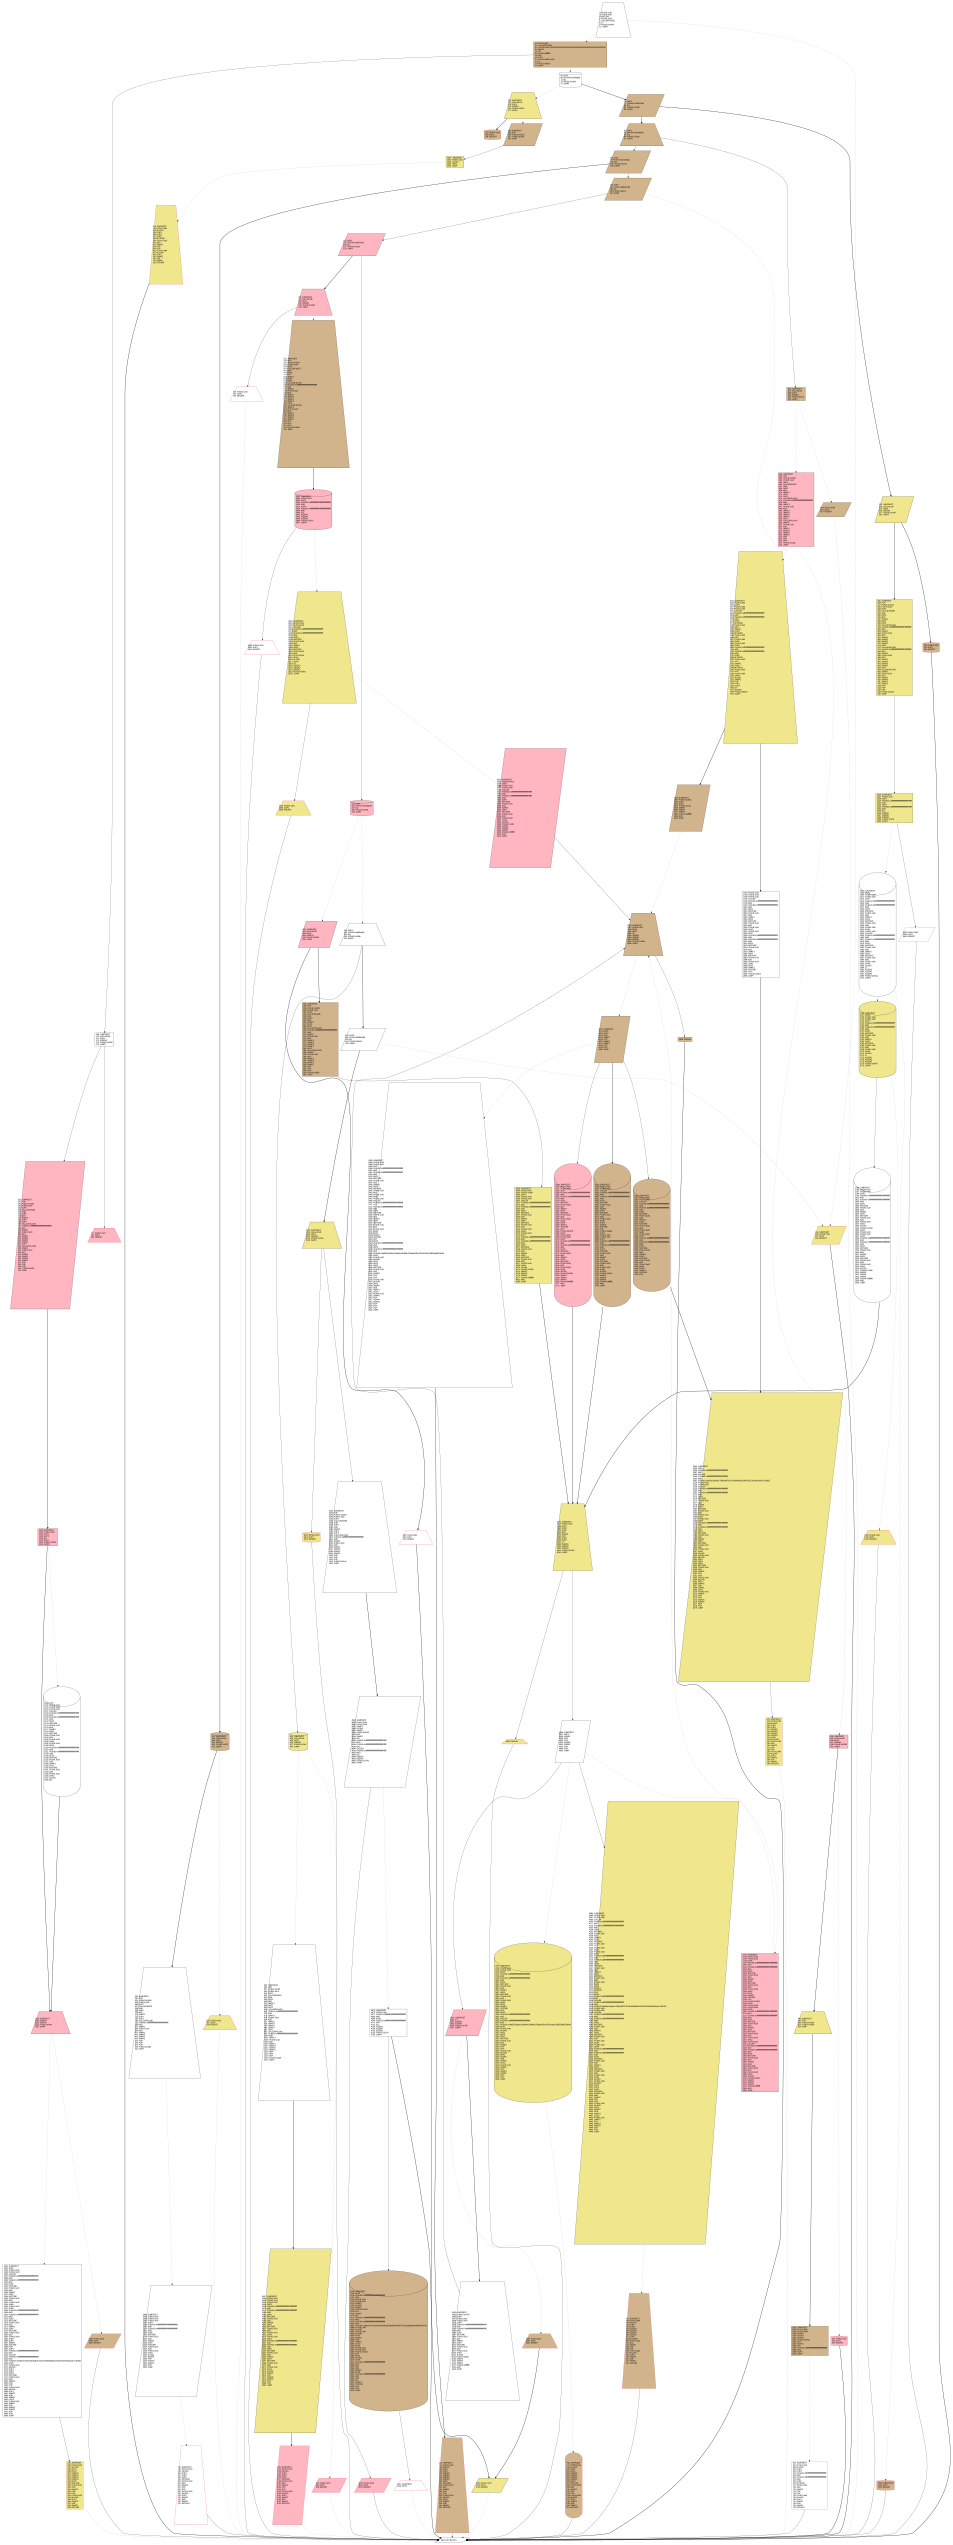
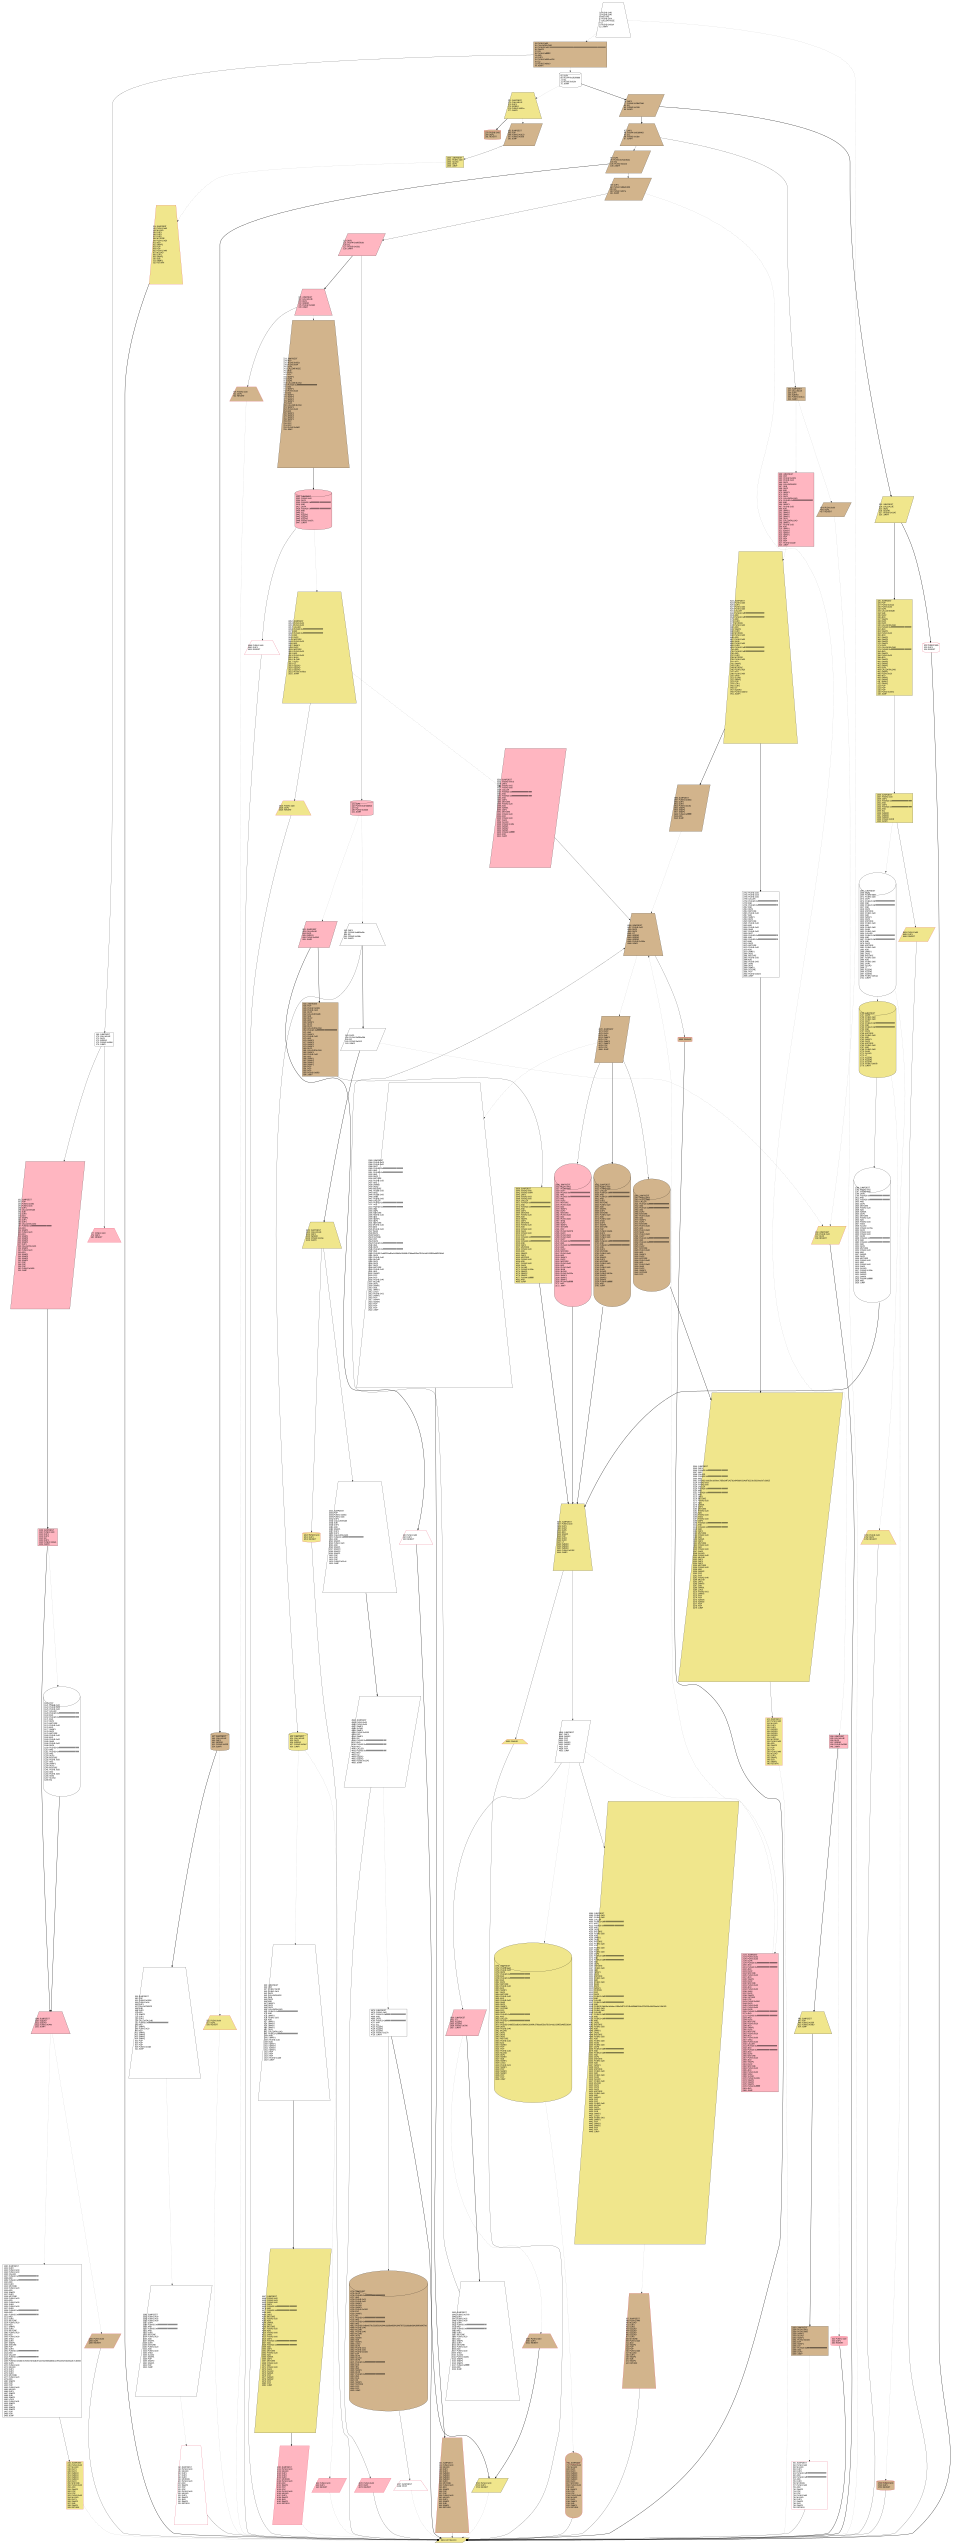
node "729: PUSH1 0x00 731: DUP1 732: REVERT": fillcolor white -> tan
node "321: PUSH1 0x00 323: DUP1 324: REVERT": fillcolor tan -> white
node "1563: PUSH1 0x00 1565: DUP1 1566: REVERT": fillcolor white -> khaki
node "4981: EXIT BLOCK": fillcolor white -> khaki
